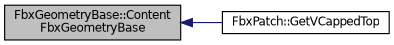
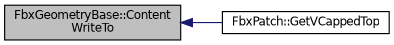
node "FbxGeometryBase::Content FbxGeometryBase": label "FbxGeometryBase::Content FbxGeometryBase" -> "FbxGeometryBase::Content WriteTo"
